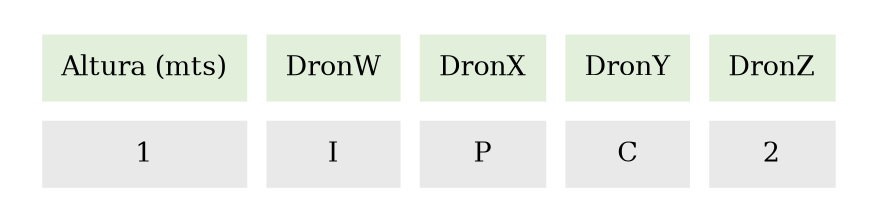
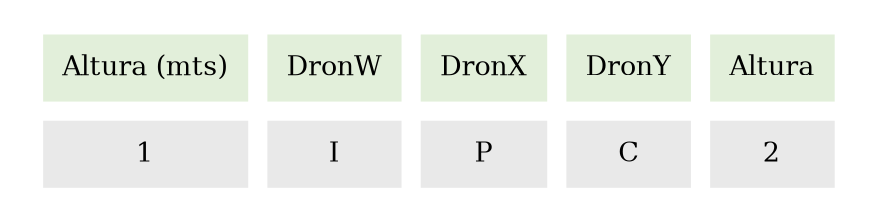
node "Altura (mts)": text "DronZ" -> "Altura"
